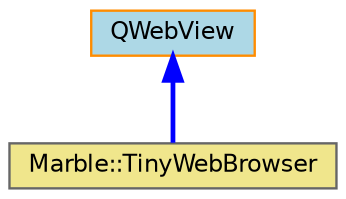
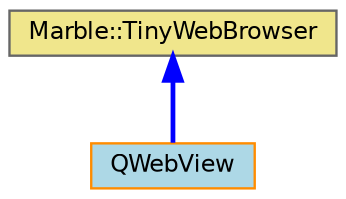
edge "Marble::TinyWebBrowser" -> "QWebView": reversed
